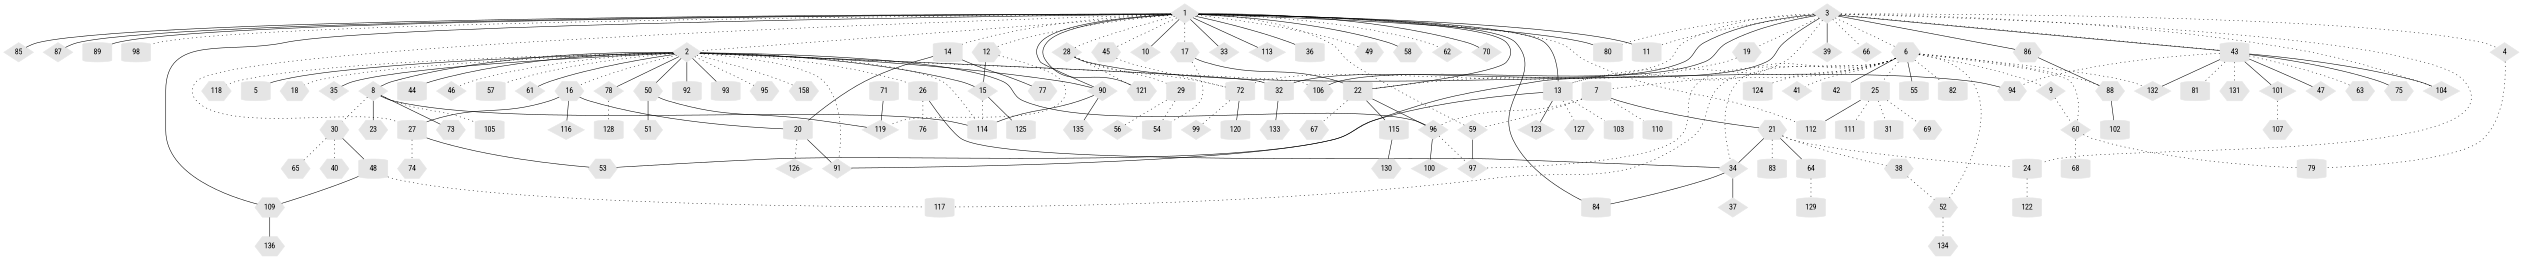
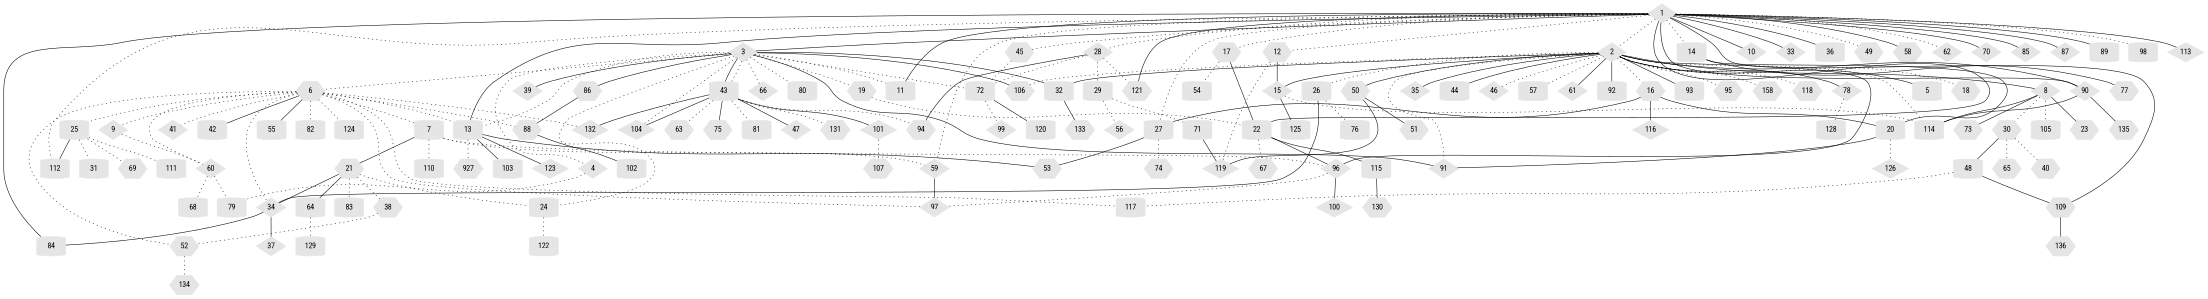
edge "1" -- "80": now "1" -- "3"
edge "13" -- "103": style dotted -> solid
edge "29" -- "54": now "29" -- "71"
node "127": label "127" -> "927"
